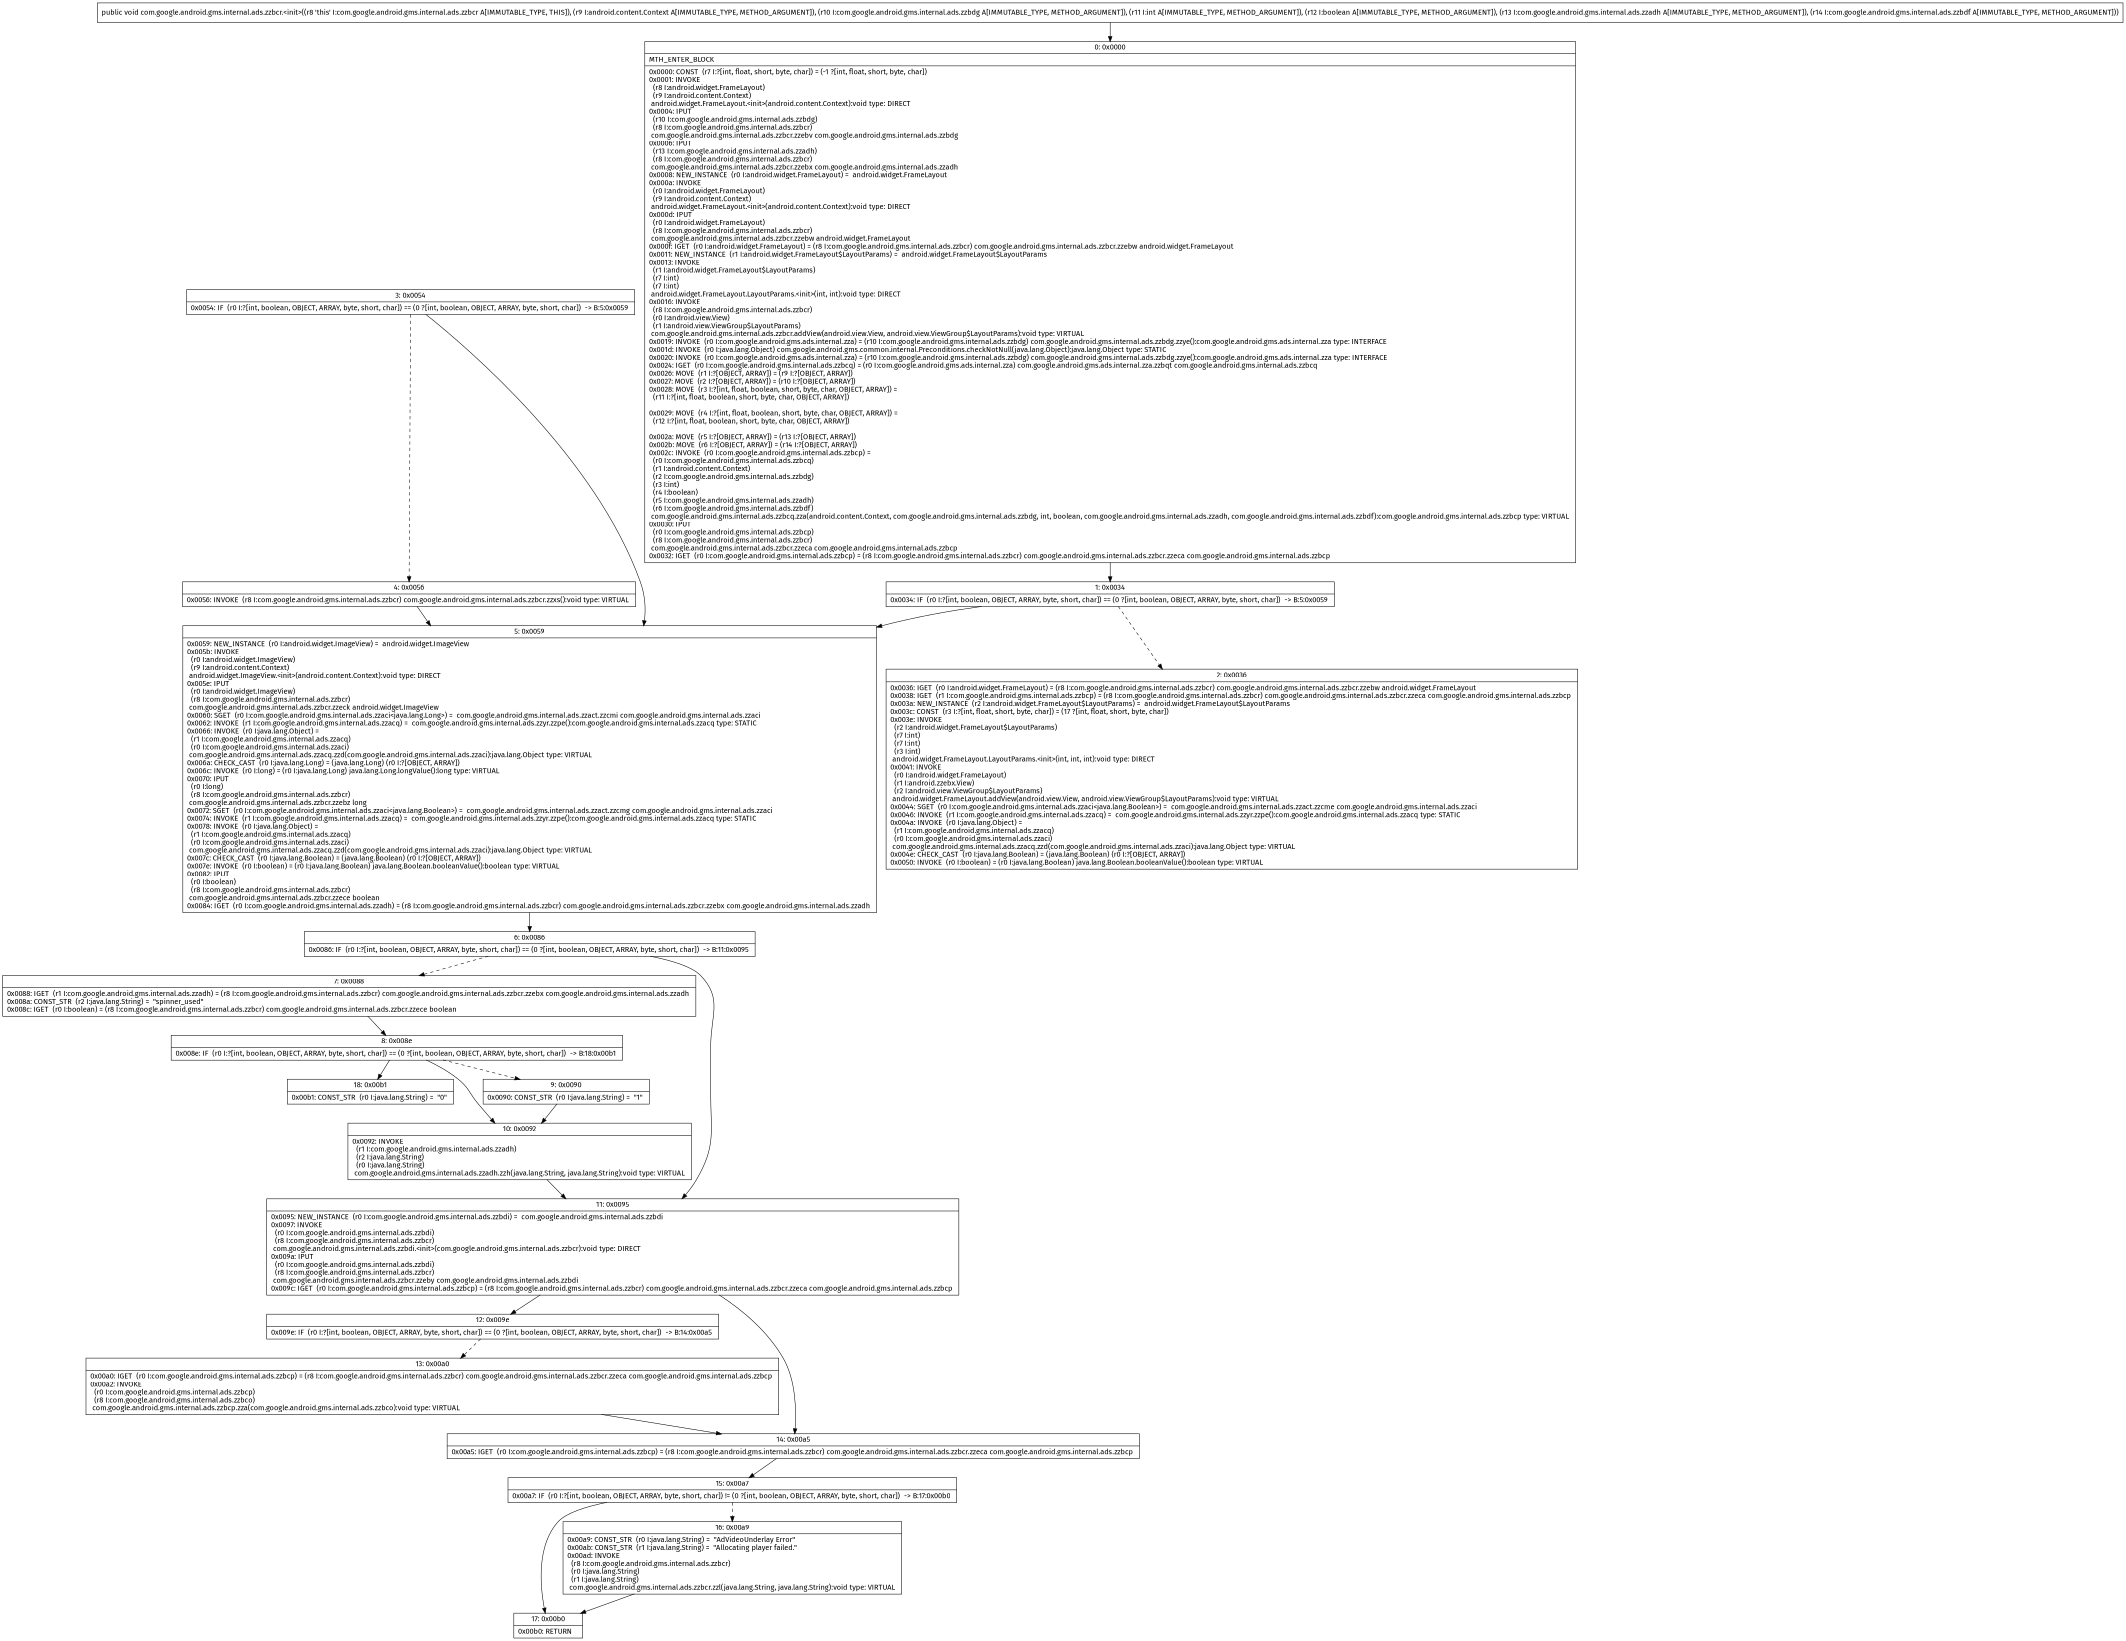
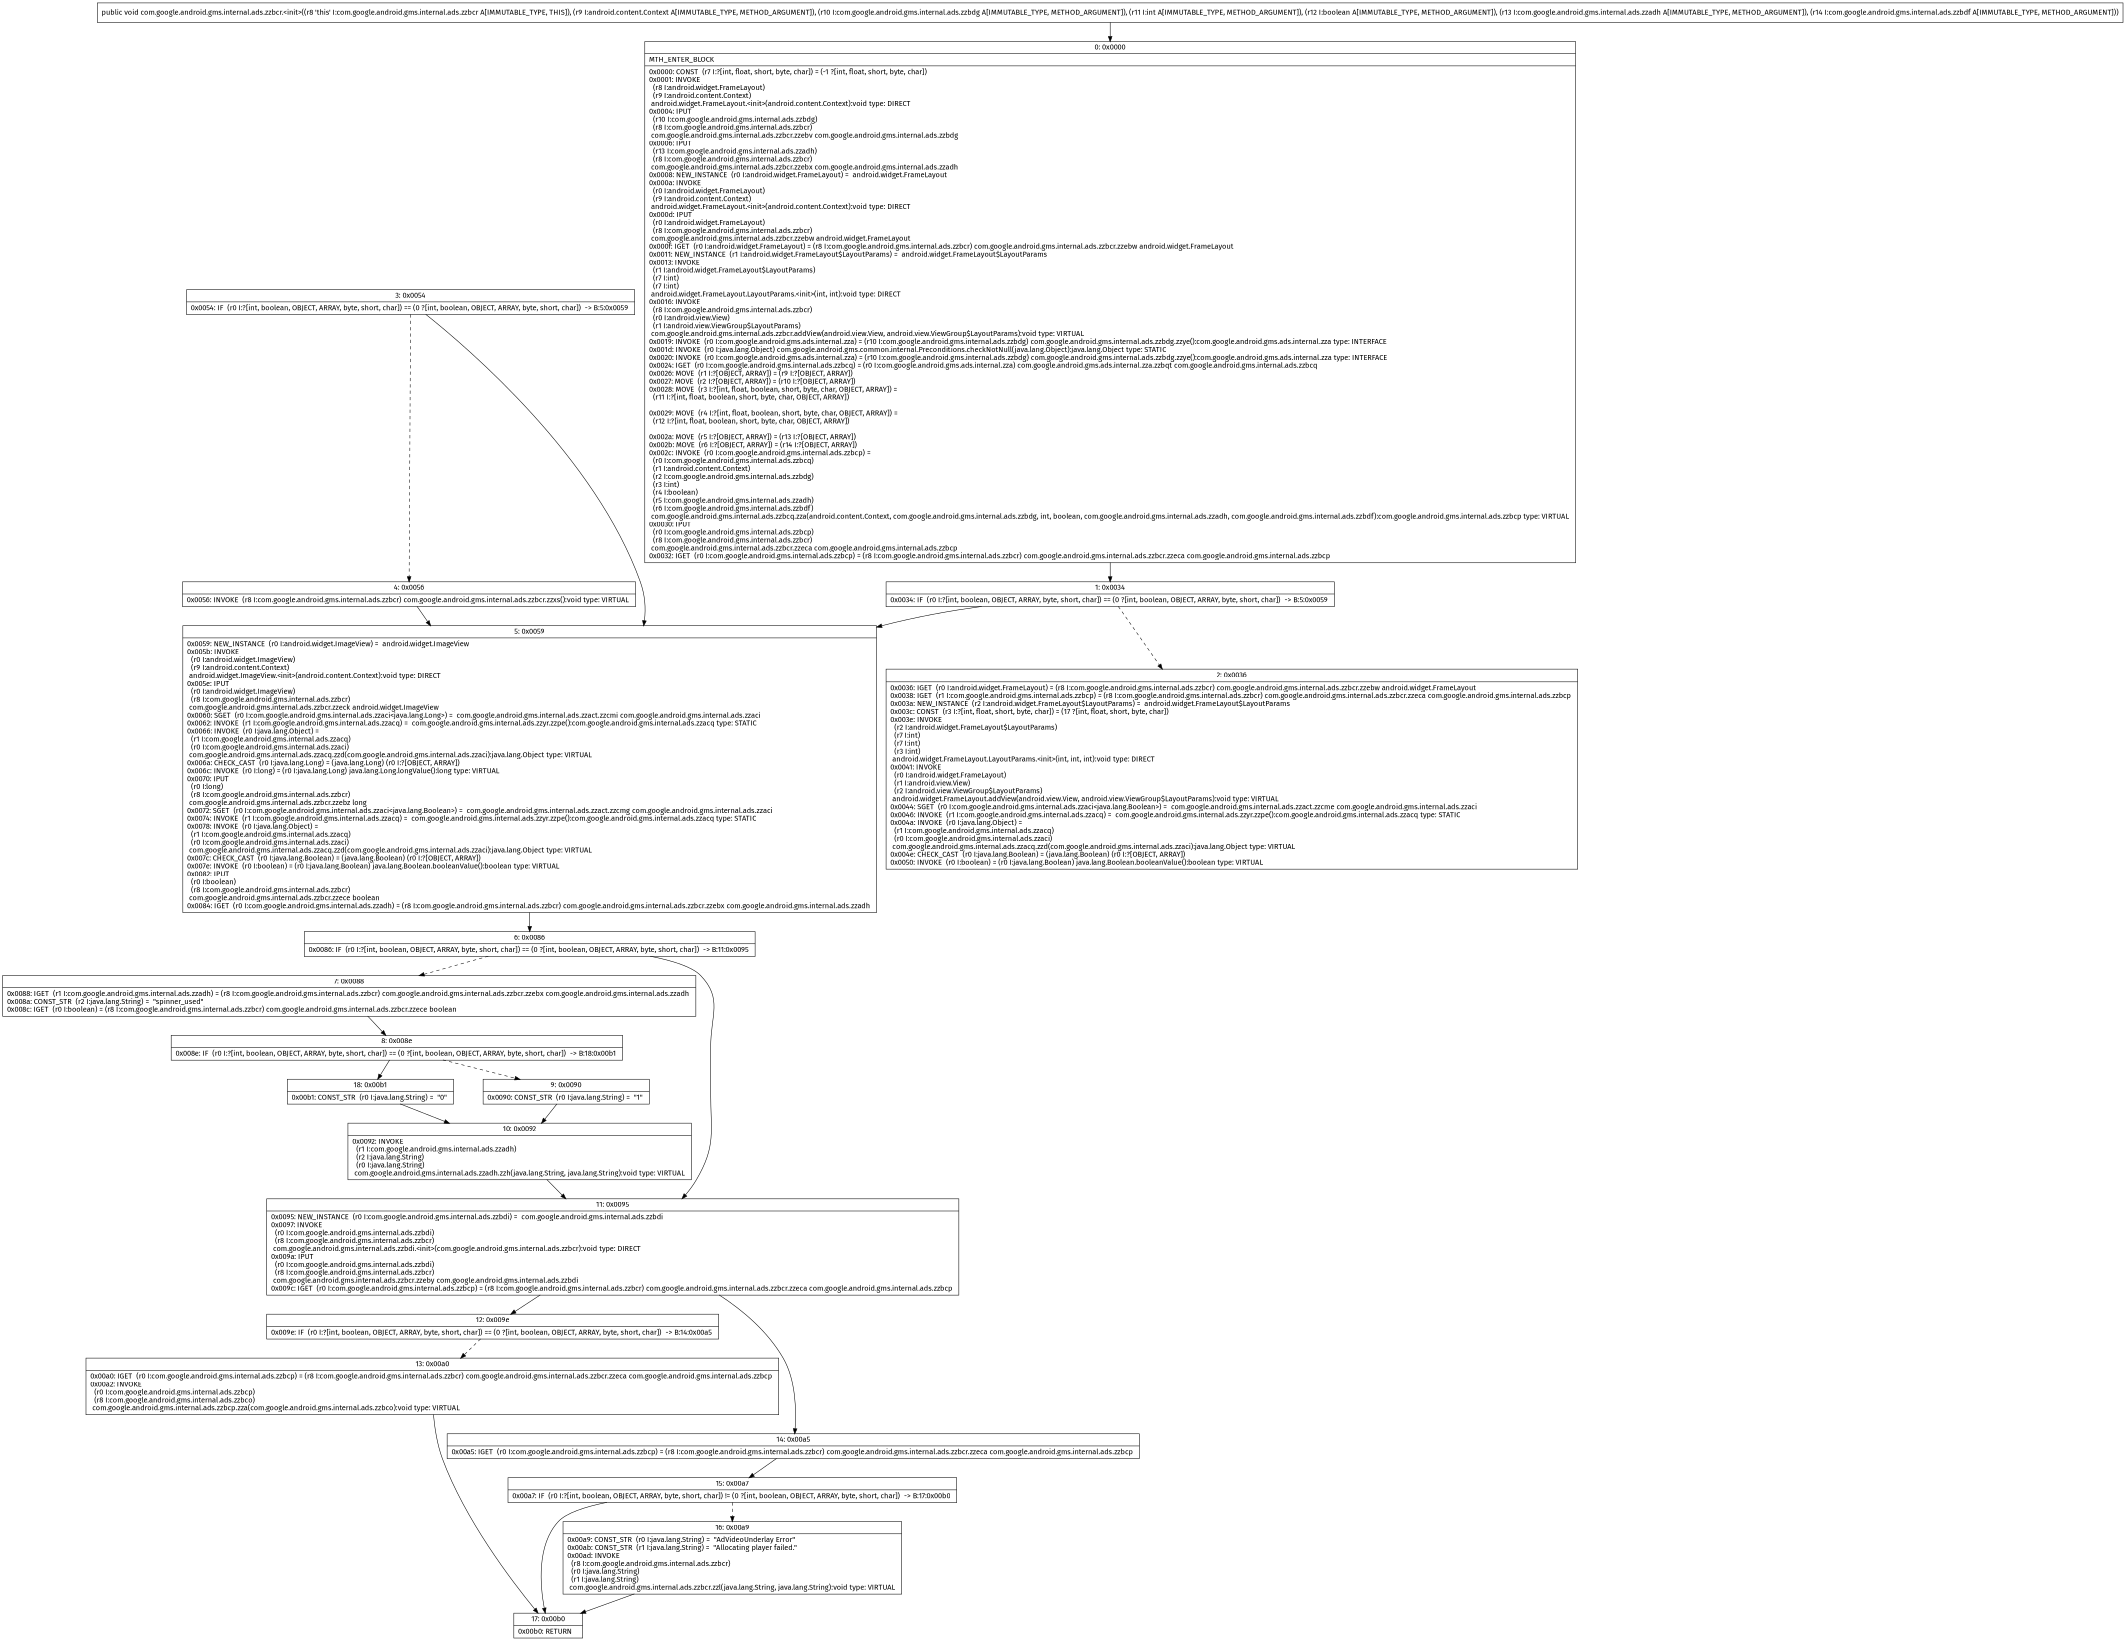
node "2: 0x0036": text "(r1 I:android.zzebx.View)" -> "(r1 I:android.view.View)"
edge "8: 0x008e" -> "10: 0x0092": now "18: 0x00b1" -> "10: 0x0092"
edge "13: 0x00a0" -> "14: 0x00a5": now "13: 0x00a0" -> "17: 0x00b0"
